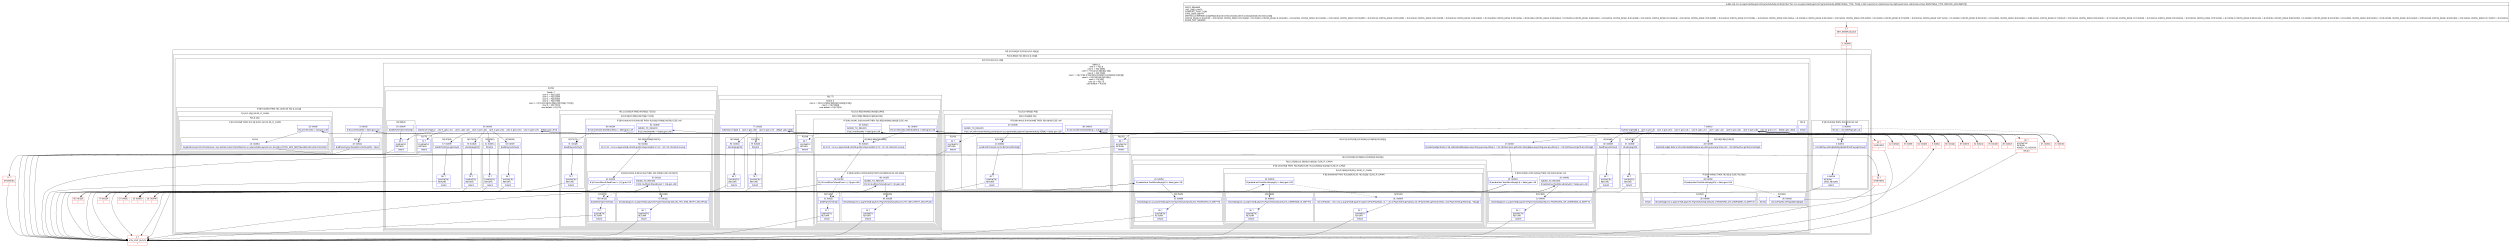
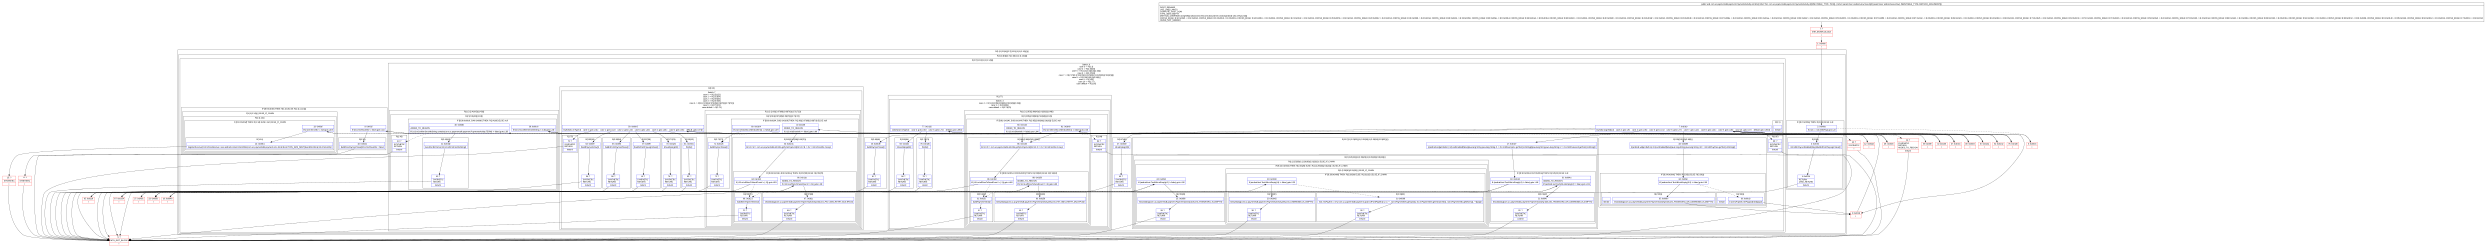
edge "50: 0x00e5" -> "56: ?": now "50: 0x00e5" -> "55: 0x00f4"
edge "35: 0x009e" -> "8: 0x001d": added
